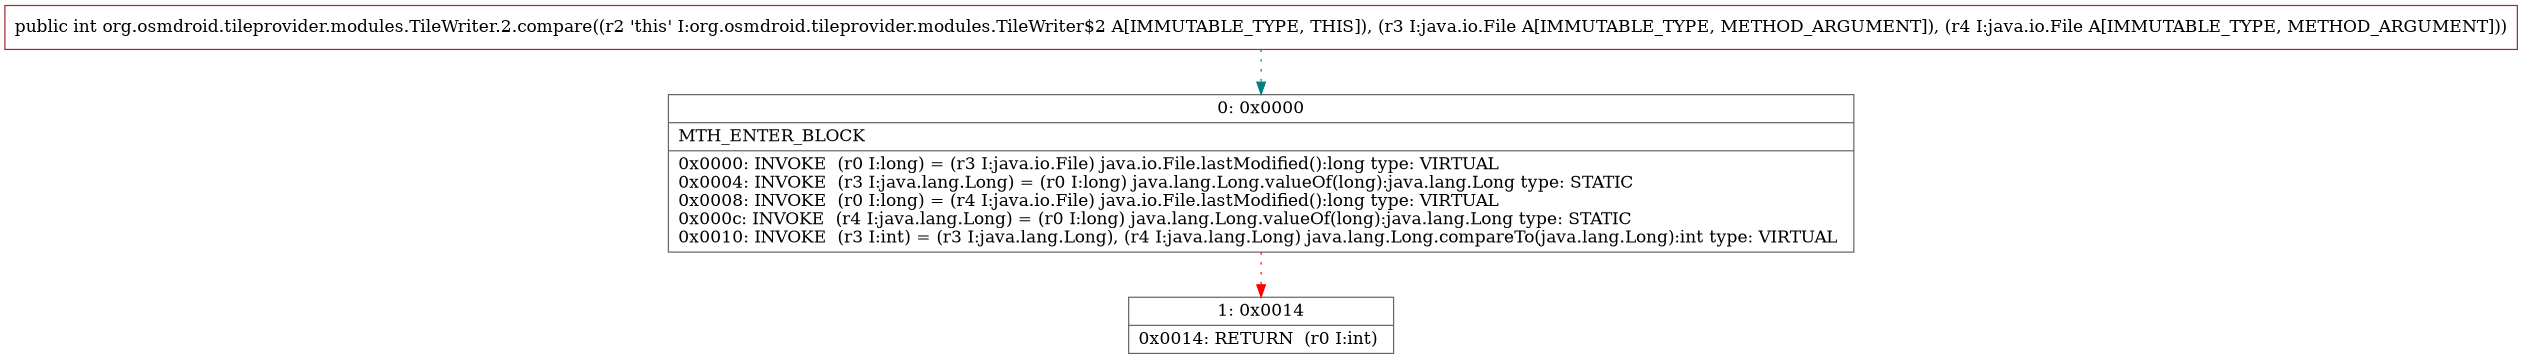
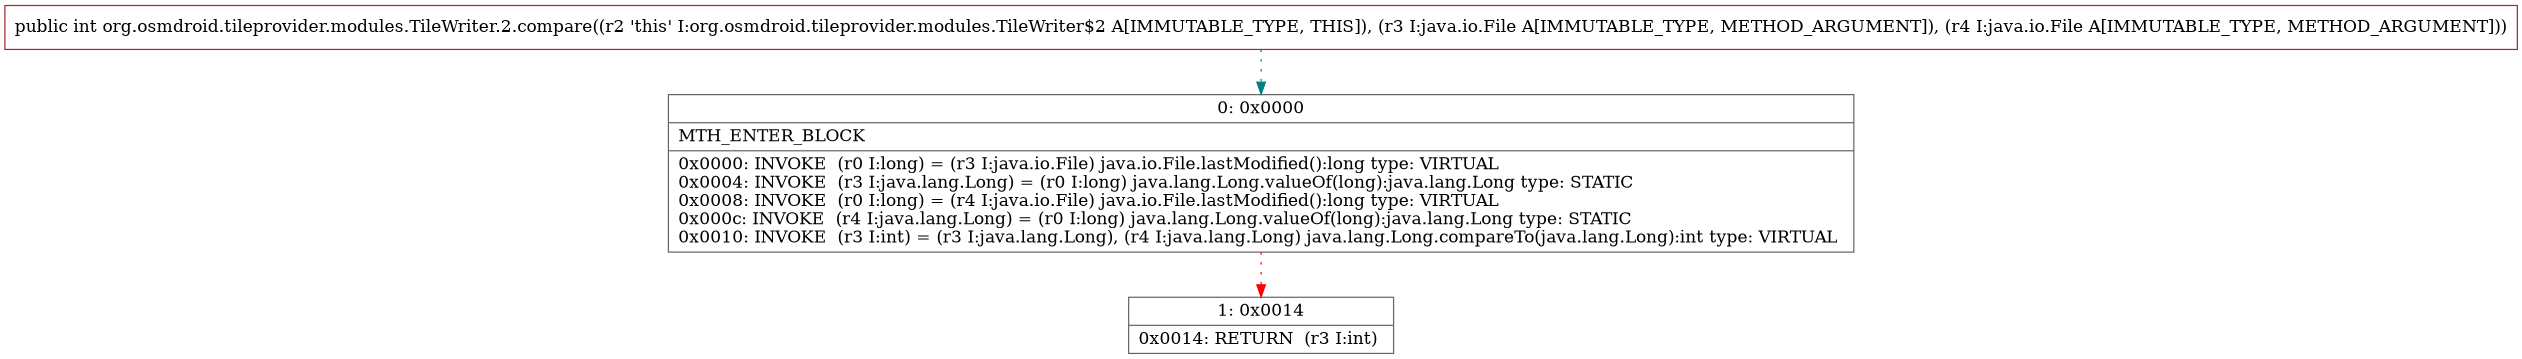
node "1: 0x0014": text "0x0014: RETURN  (r0 I:int)" -> "0x0014: RETURN  (r3 I:int)"
